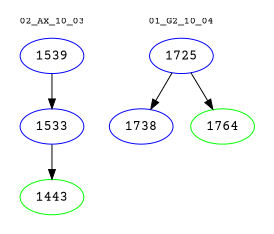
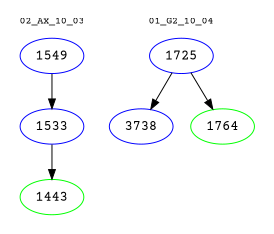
node "1539": label "1539" -> "1549"
node "1738": label "1738" -> "3738"
